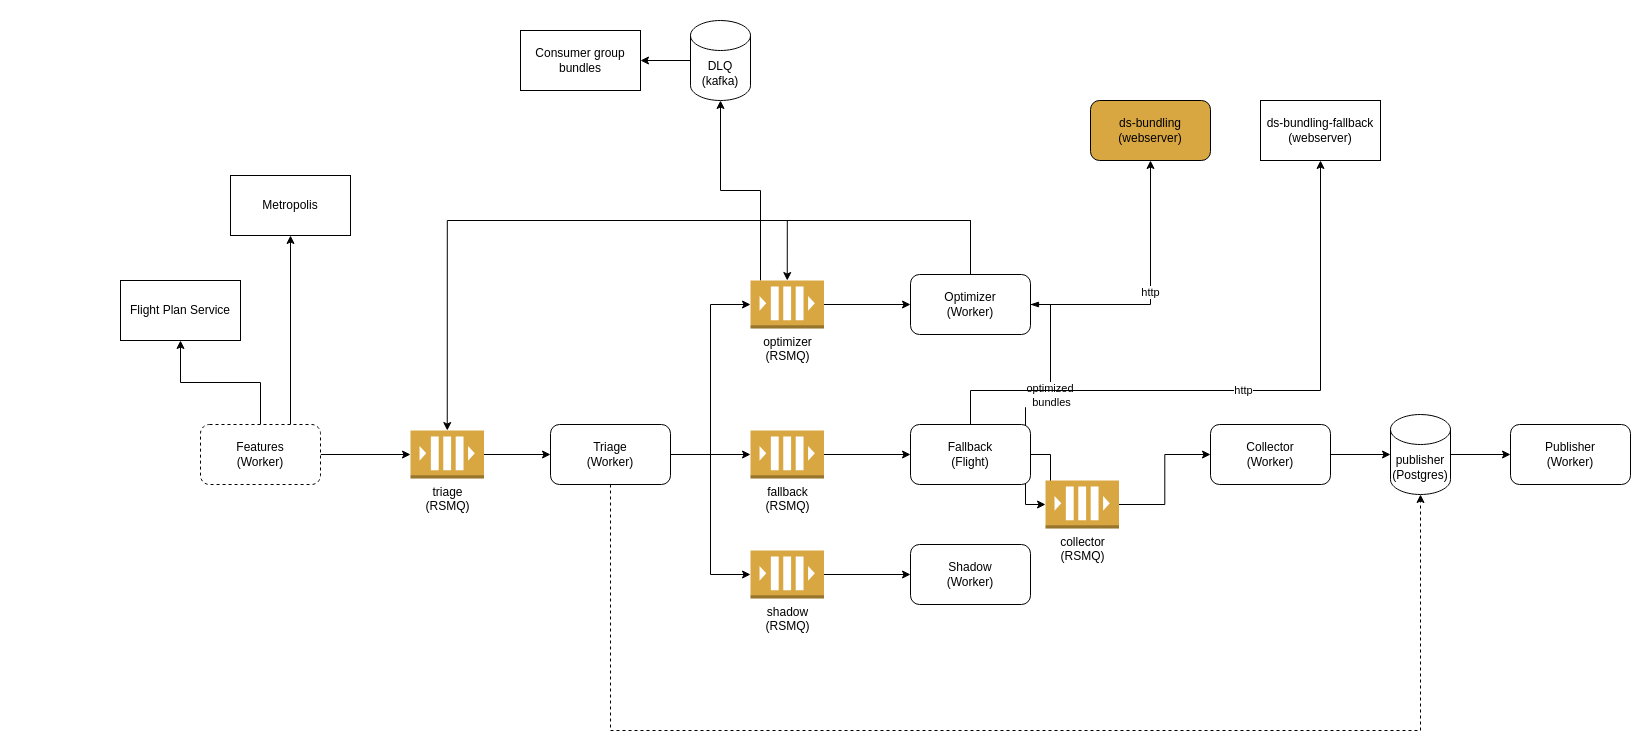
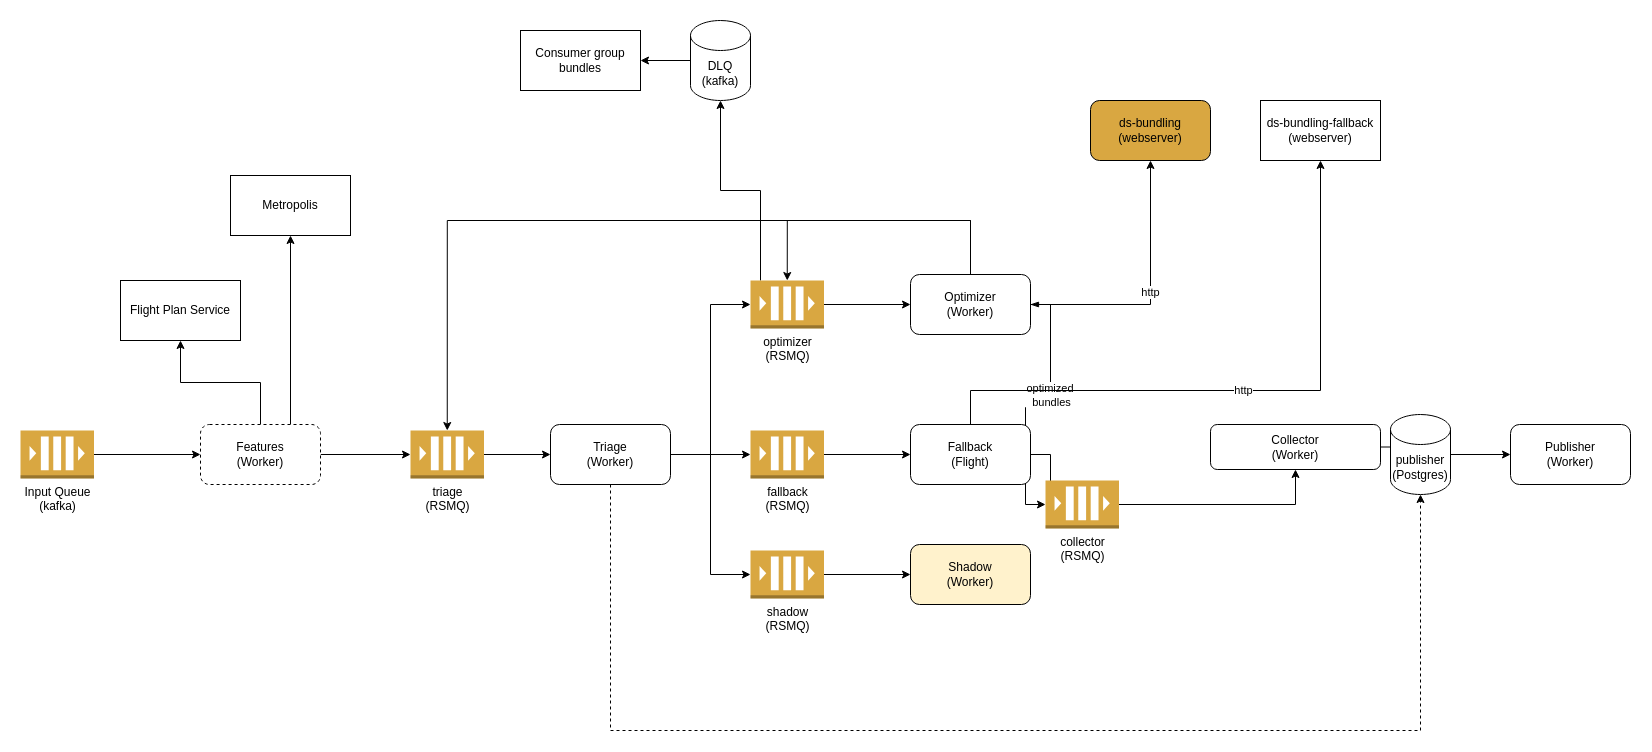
node "Input Queue (kafka)": added
edge "Input Queue (kafka)" -> "Features (Worker)": added
node "Collector (Worker)": size 120x60 -> 170x45
node "Shadow (Worker)": fillcolor #ffffff -> #fff2cc
